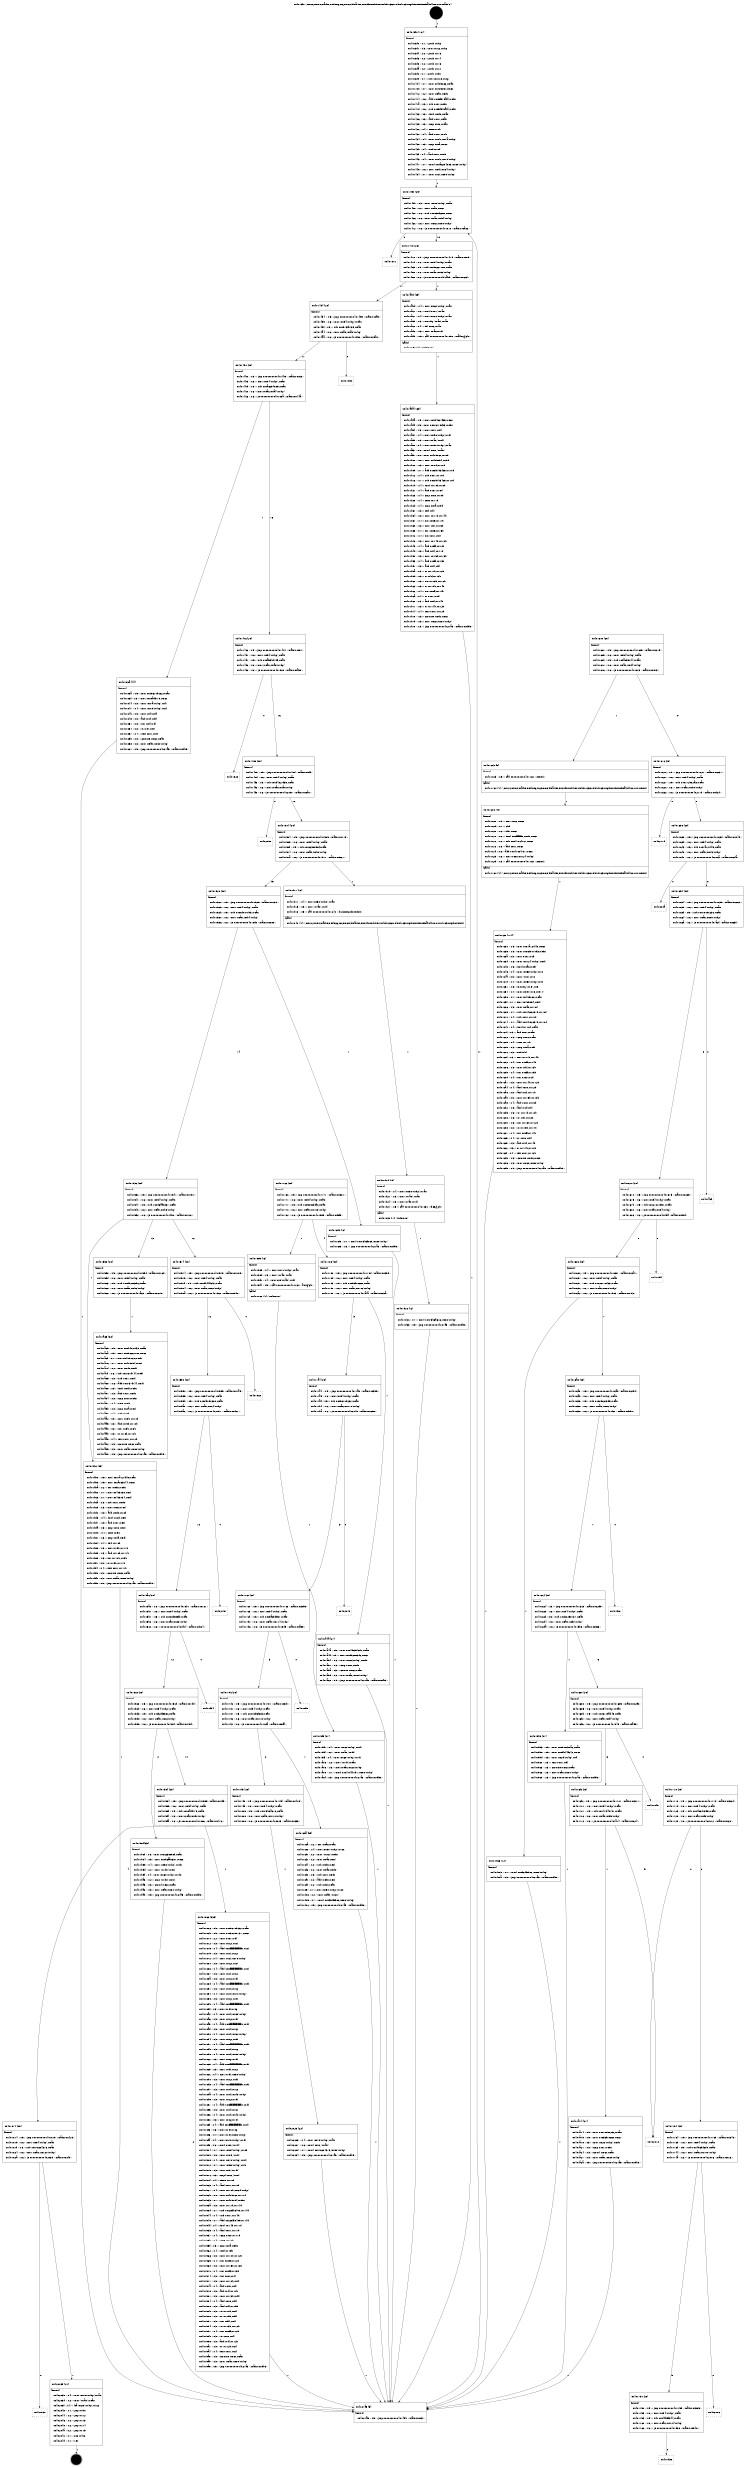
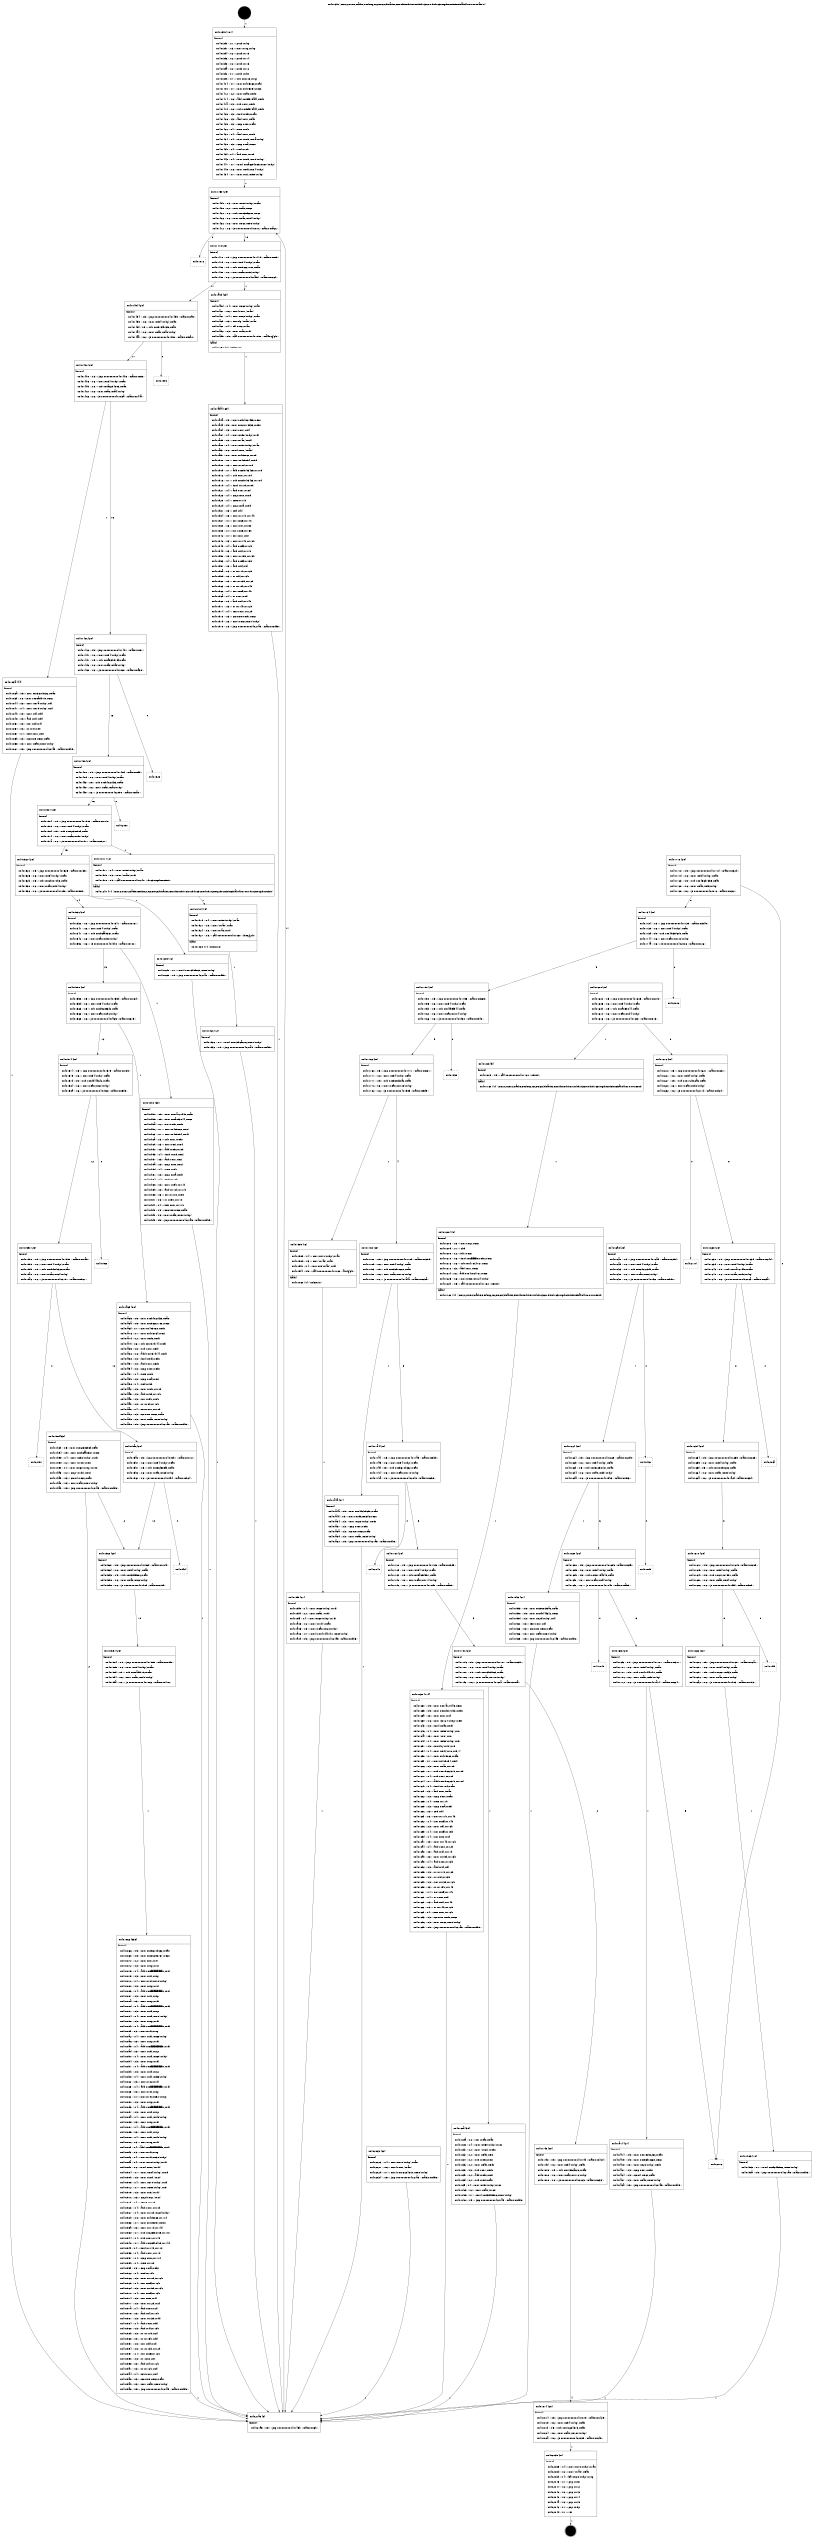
edge "0x401750 [28]" -> "0x40176c [28]": added, label "5"
node "0x401a2f": removed
edge "0x40153c [28]" -> "0x401574 [28]": now "0x401558 [28]" -> "0x401574 [28]"
edge "0x40168c [28]" -> "0x4016a8 [28]": removed, label "7"
edge "0x4017c0 [28]" -> "0x401ed9": now "0x401fc0" -> "0x401ed9"
edge "0x4015c8 [28]" -> "0x401b8f [33]": reversed
edge "0x401a65 [88]" -> "0x4021a5 [5]": added, label "1"
edge "0x4017f8 [28]" -> "0x402023 [22]": removed, label "1"
node "0x401830": removed
